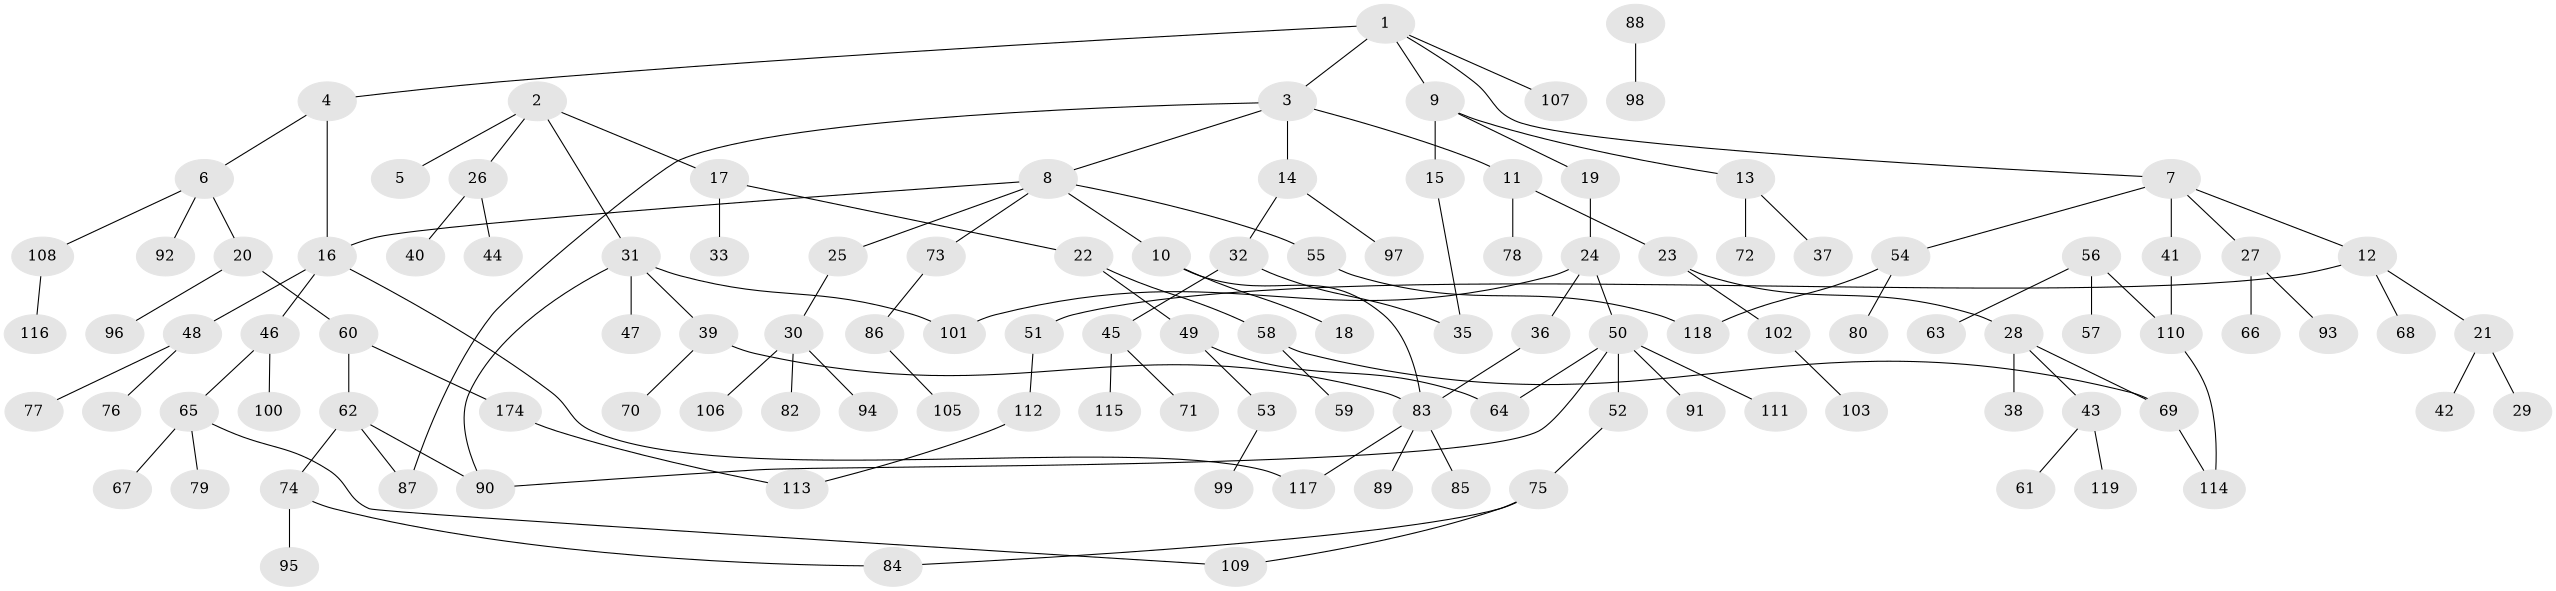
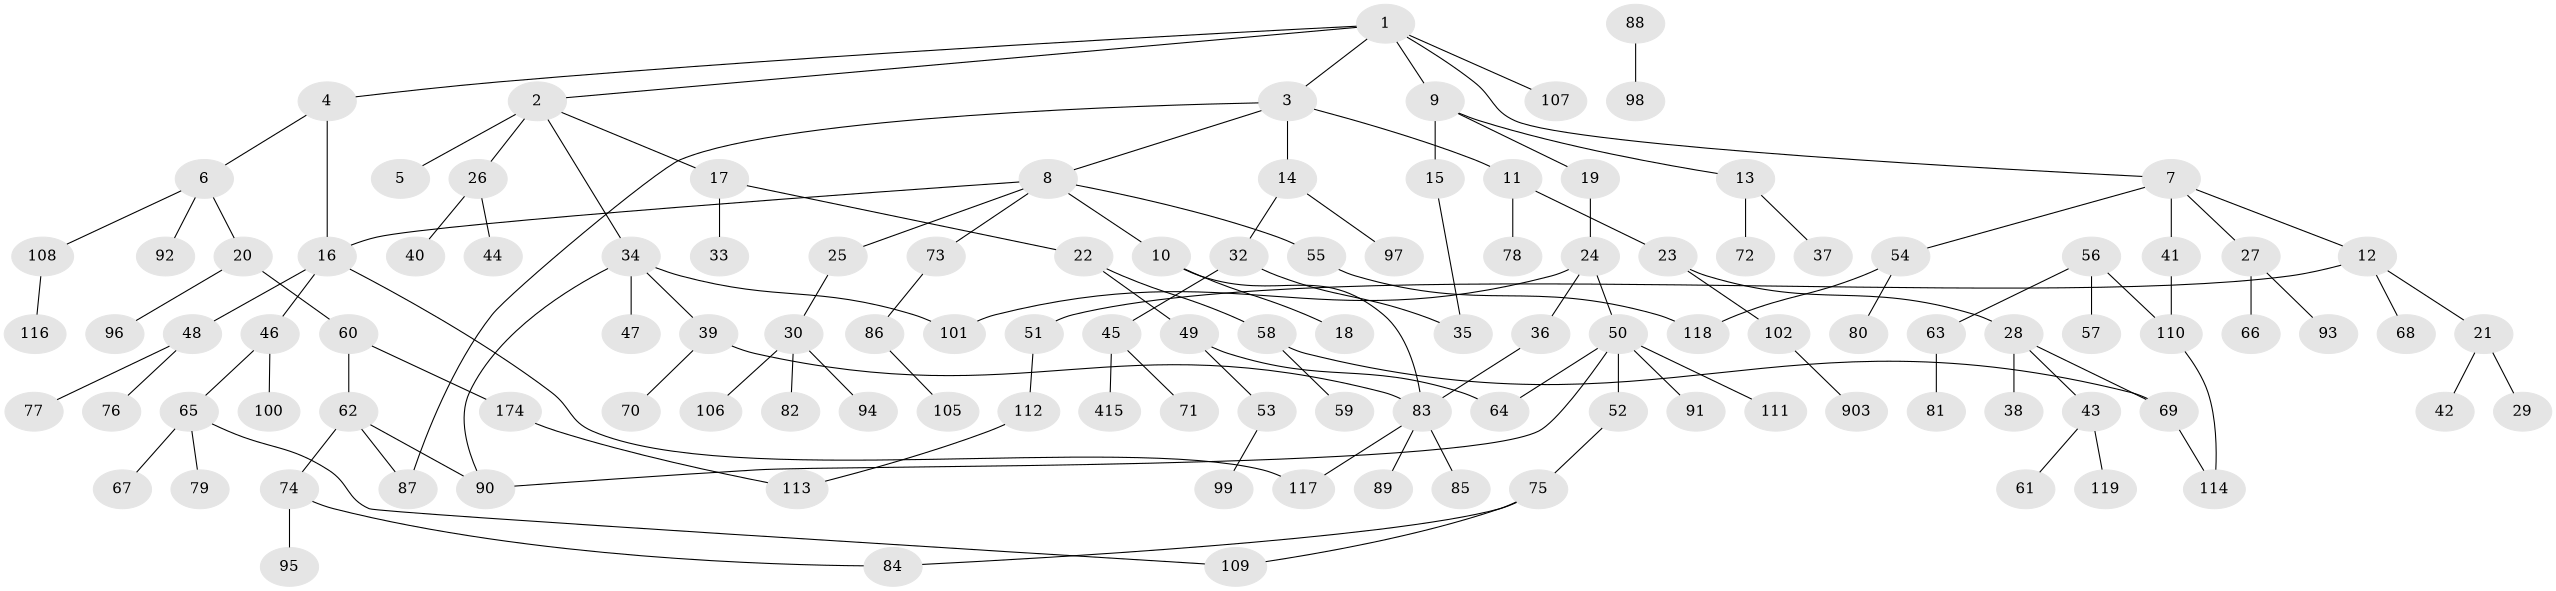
edge "1" -- "2": added
node "31": label "31" -> "34"
node "115": label "115" -> "415"
node "103": label "103" -> "903"
node "81": added
